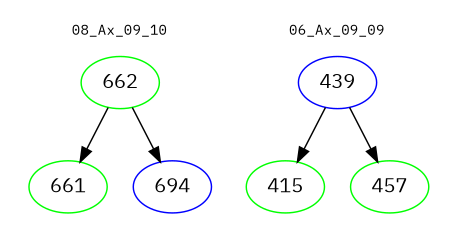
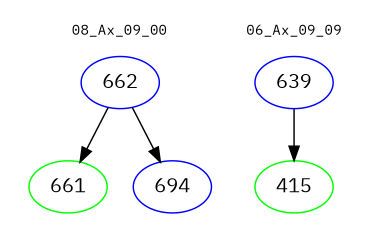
cluster "08_Ax_09_10": label "08_Ax_09_10" -> "08_Ax_09_00"
node "662": color green -> blue
node "439": label "439" -> "639"
node "457": removed
